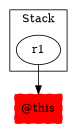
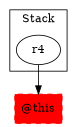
node "r1": label "r1" -> "r4"
